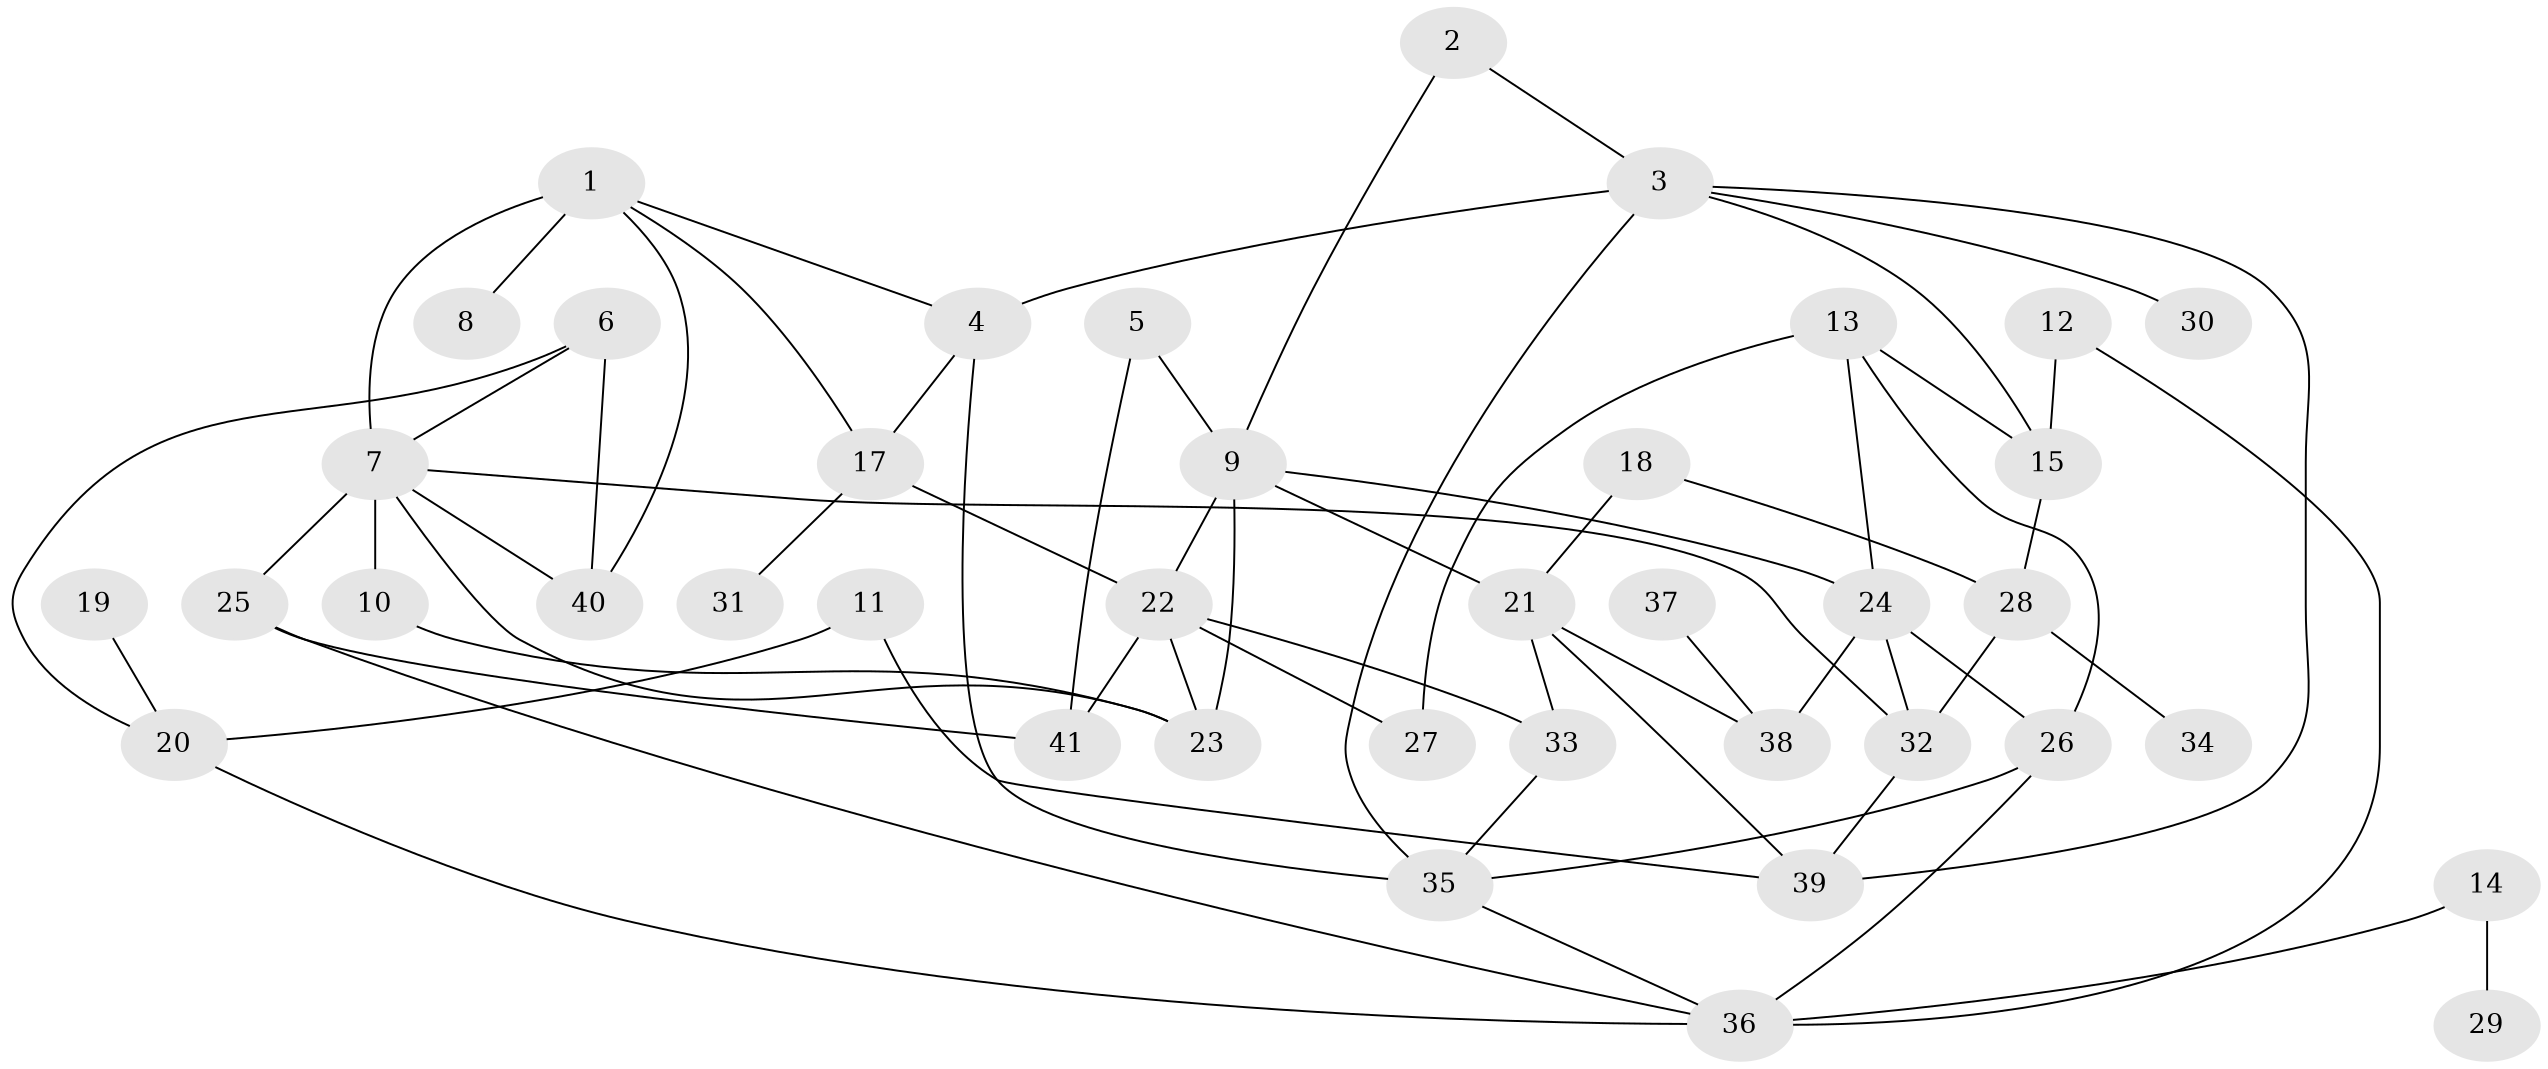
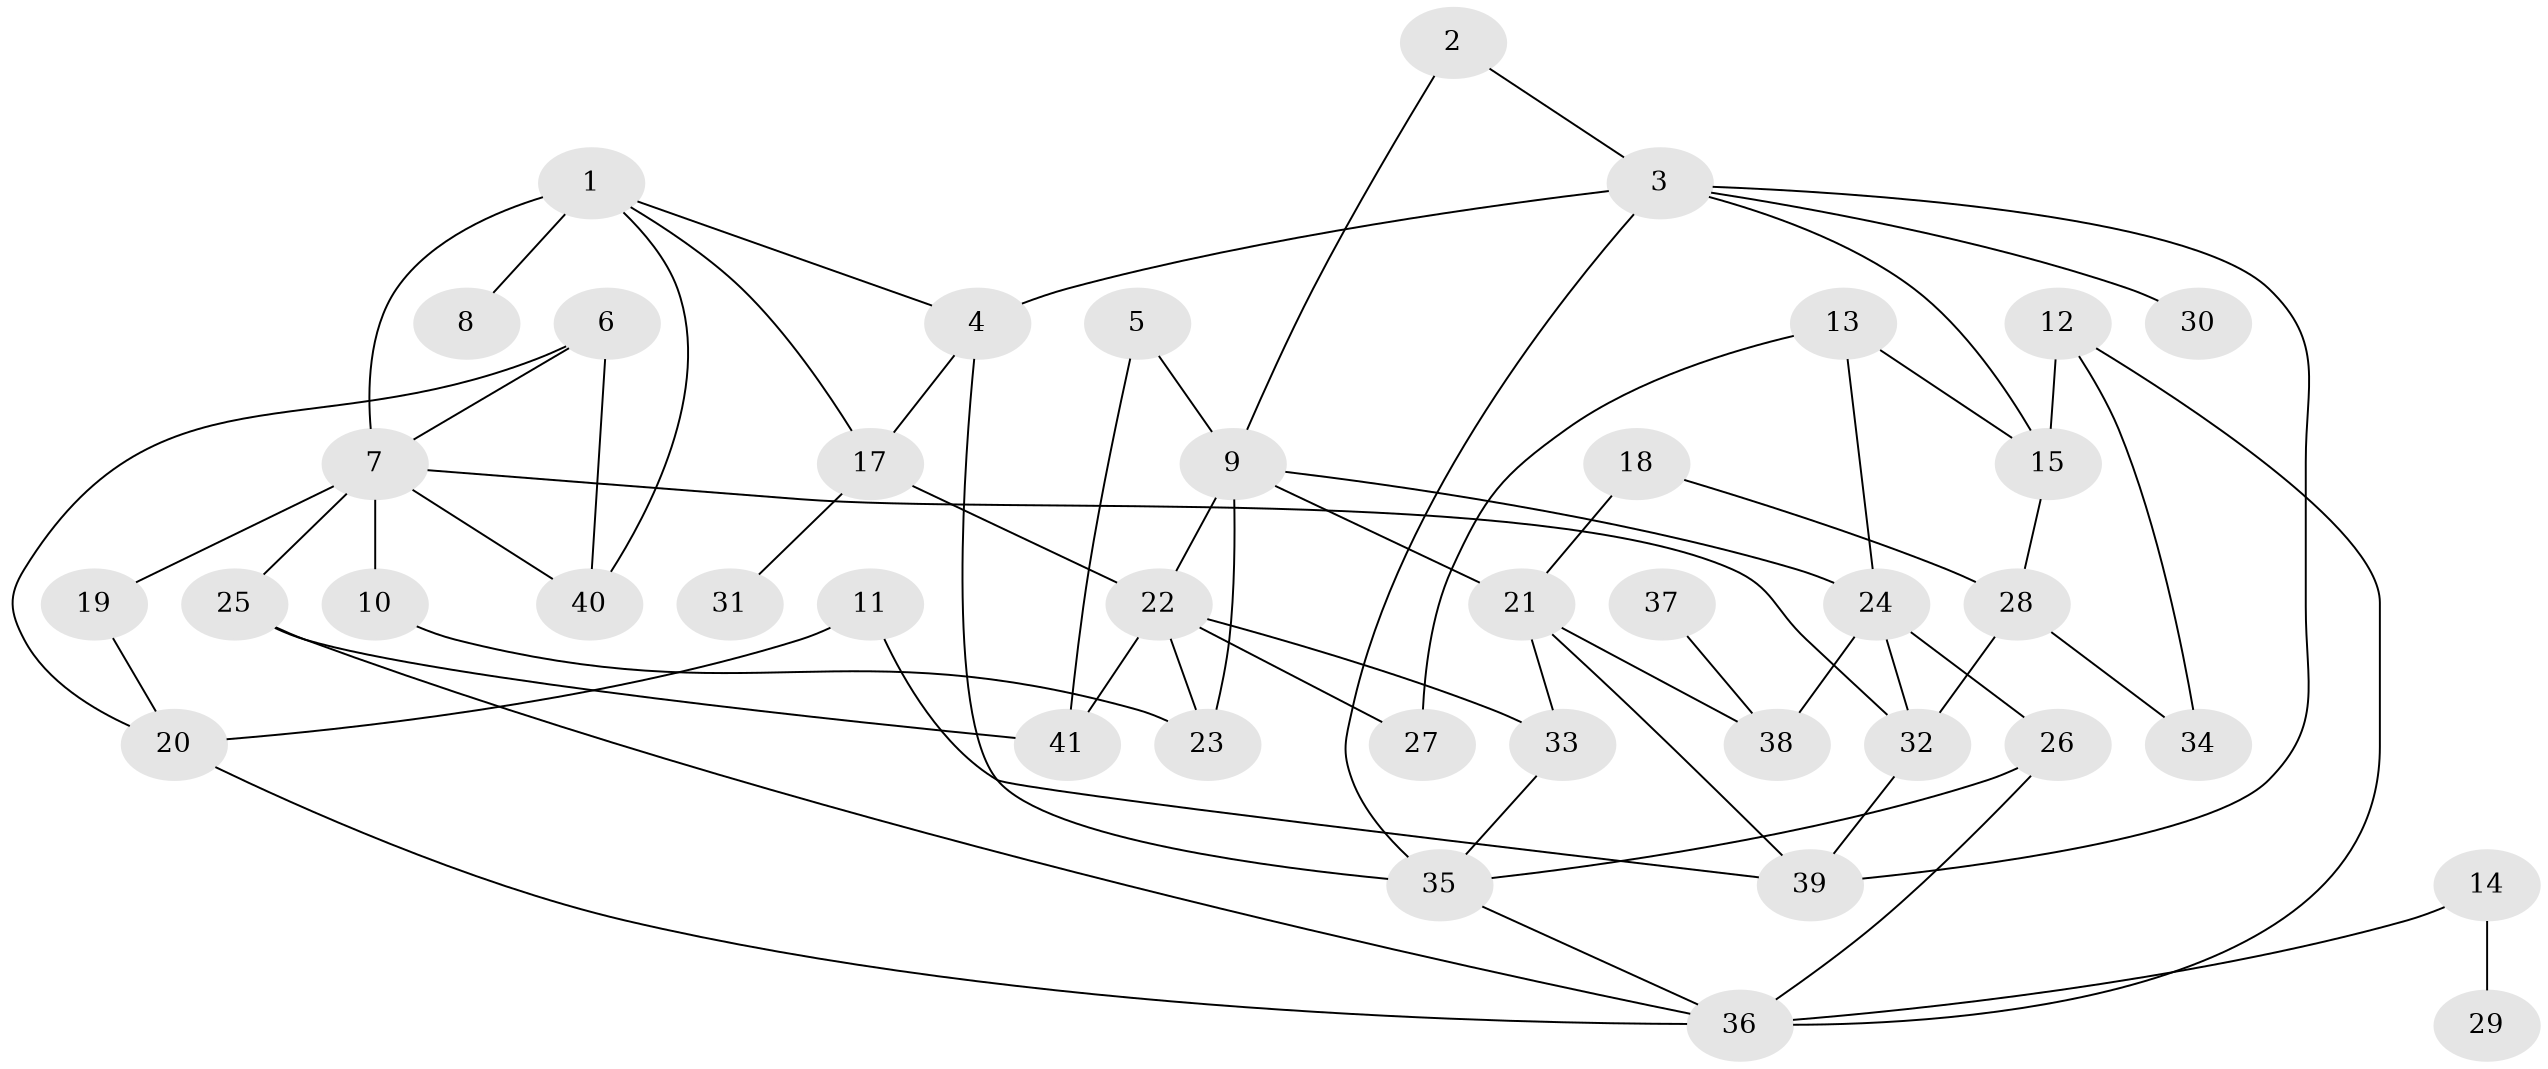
edge "13" -- "26": removed
edge "12" -- "34": added
edge "7" -- "23": now "7" -- "19"
